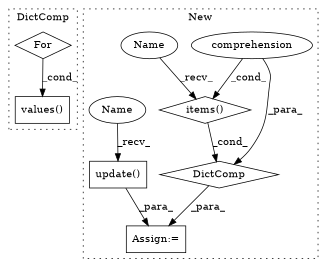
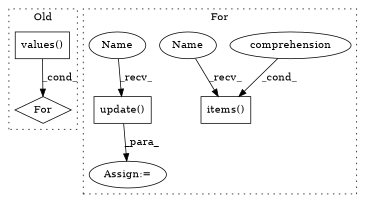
cluster "DictComp": label "DictComp" -> "Old"
cluster "New": label "New" -> "For"
edge "For" -> "values()": reversed
node "items()": shape diamond -> box
node "DictComp": removed
node "Assign:=": shape box -> ellipse
